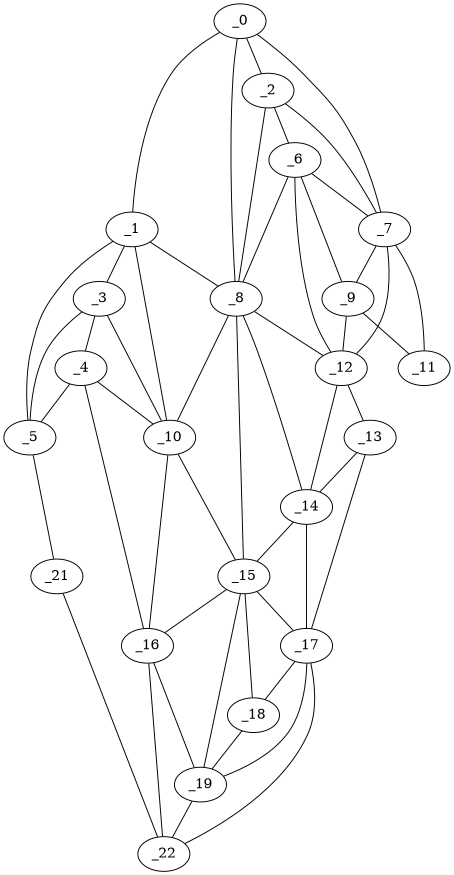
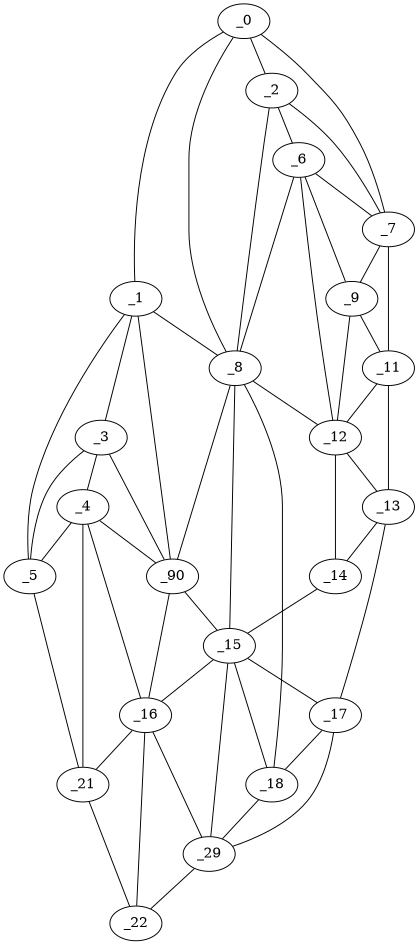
edge "_7" -- "_12": now "_11" -- "_12"
edge "_8" -- "_14": now "_8" -- "_18"
node "_10": label "_10" -> "_90"
edge "_11" -- "_13": added
edge "_14" -- "_17": removed
edge "_4" -- "_21": added
edge "_16" -- "_21": added
edge "_17" -- "_22": removed
node "_19": label "_19" -> "_29"
